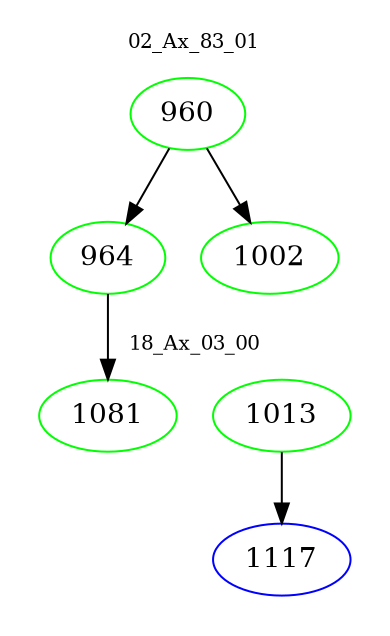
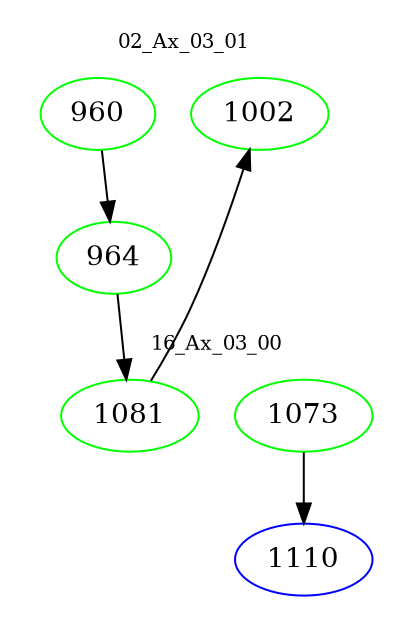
cluster "02_Ax_83_01": label "02_Ax_83_01" -> "02_Ax_03_01"
edge "960" -> "1002": now "1081" -> "1002"
cluster "18_Ax_03_00": label "18_Ax_03_00" -> "16_Ax_03_00"
node "1013": label "1013" -> "1073"
node "1117": label "1117" -> "1110"
